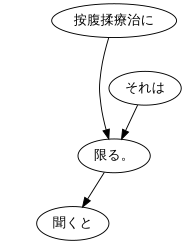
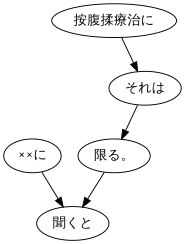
edge "按腹揉療治に" -> "限る。": now "按腹揉療治に" -> "それは"
node "××に": added
